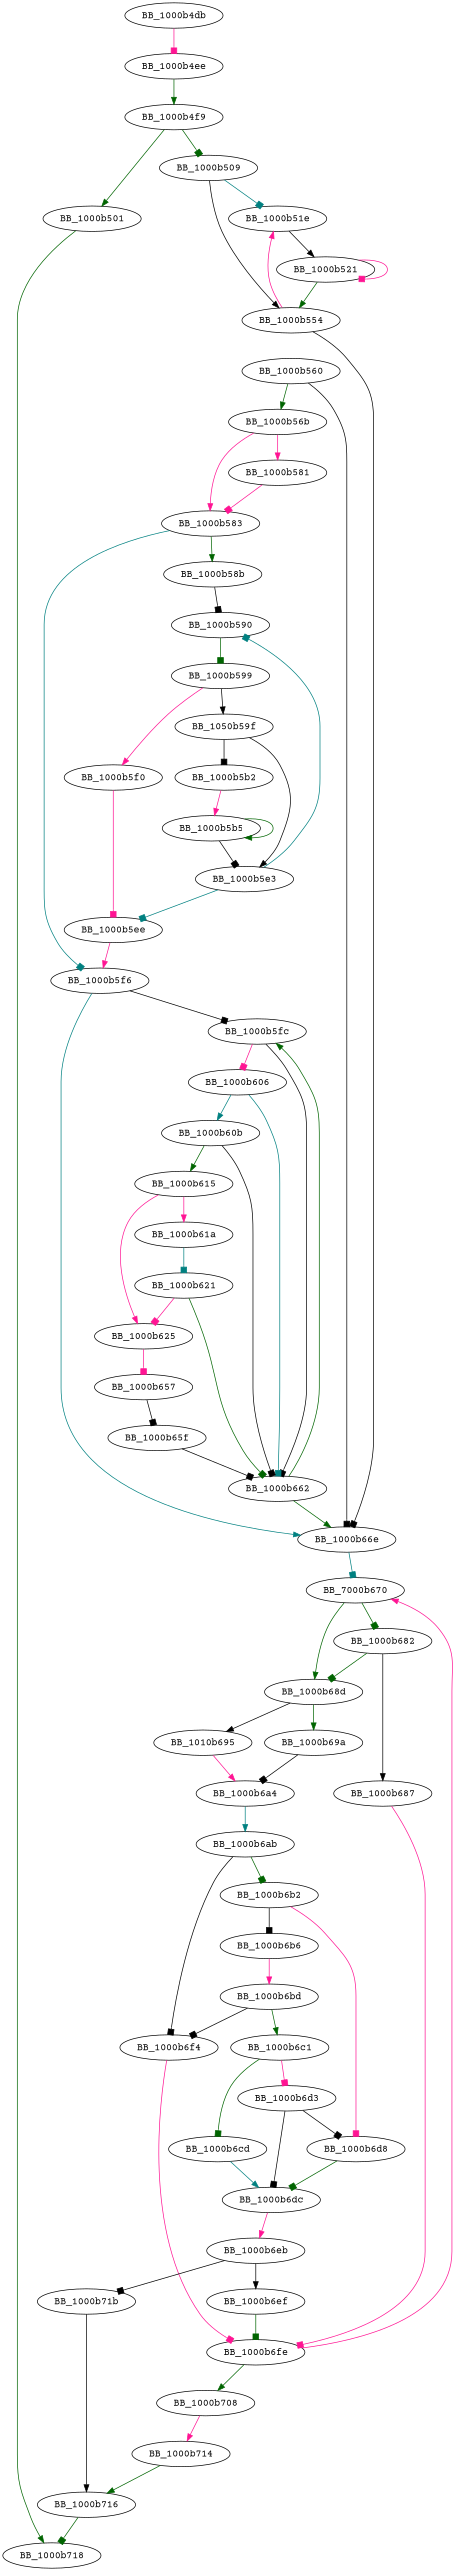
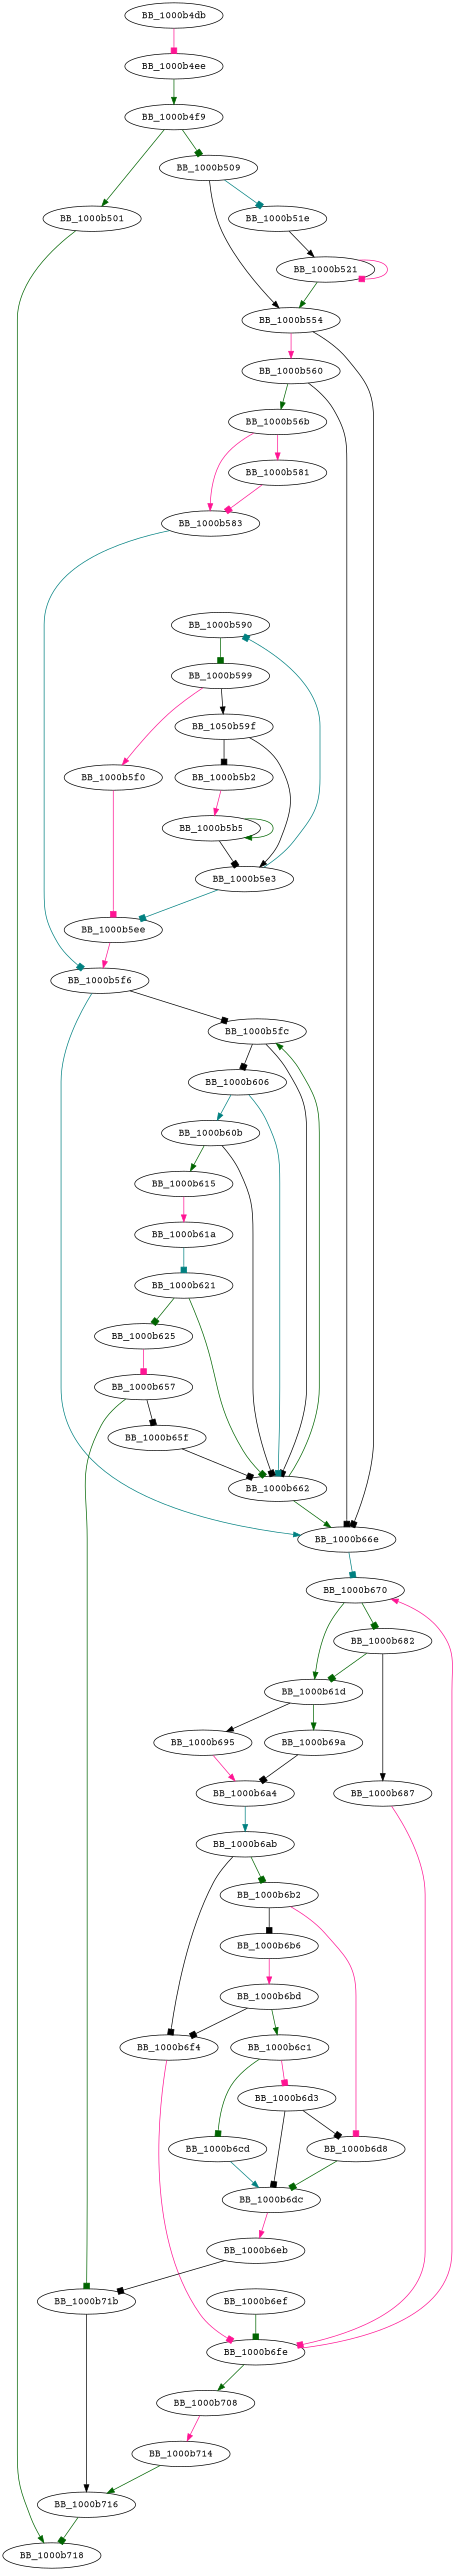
edge "BB_1000b554" -> "BB_1000b51e": now "BB_1000b554" -> "BB_1000b560"
node "BB_1000b58b": removed
edge "BB_1000b5fc" -> "BB_1000b606": color deeppink -> black
edge "BB_1000b615" -> "BB_1000b625": removed
edge "BB_1000b621" -> "BB_1000b625": color deeppink -> darkgreen
node "BB_7000b670": label "BB_7000b670" -> "BB_1000b670"
node "BB_1000b68d": label "BB_1000b68d" -> "BB_1000b61d"
node "BB_1010b695": label "BB_1010b695" -> "BB_1000b695"
edge "BB_1000b657" -> "BB_1000b71b": added
edge "BB_1000b6eb" -> "BB_1000b6ef": removed
